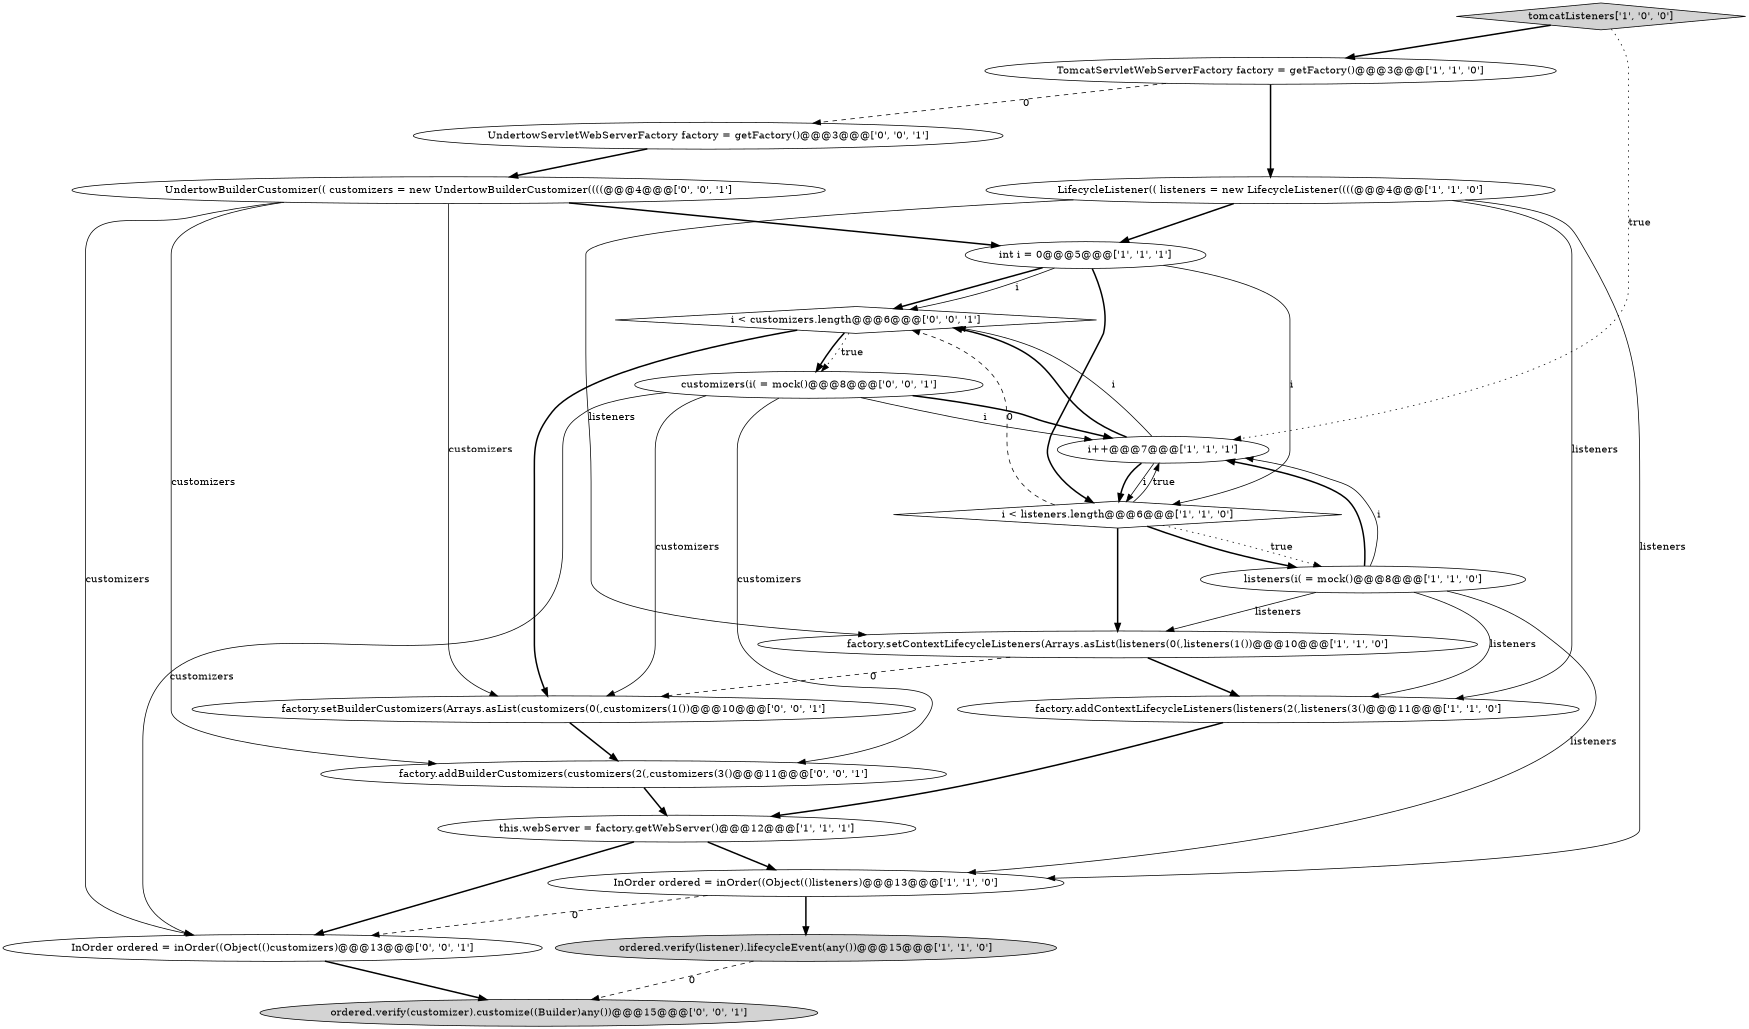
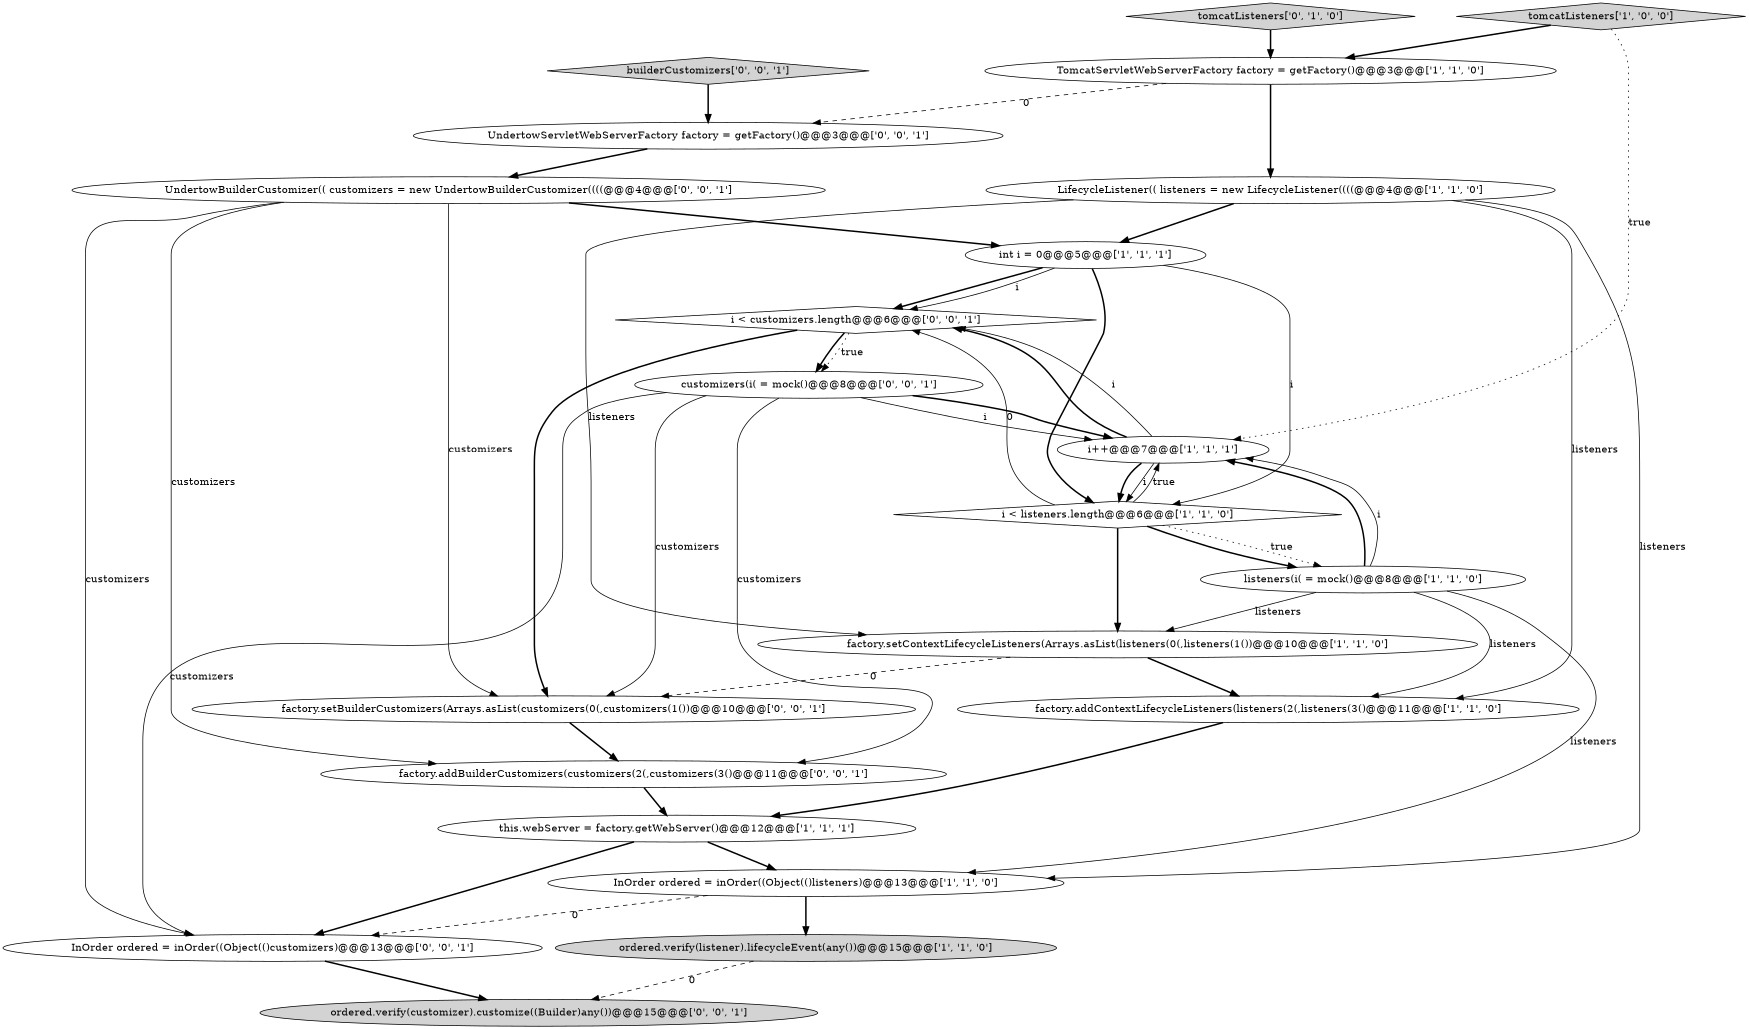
node "tomcatListeners['0', '1', '0']": added
node "builderCustomizers['0', '0', '1']": added
edge "i < listeners.length@@@6@@@['1', '1', '0']" -> "i < customizers.length@@@6@@@['0', '0', '1']": style dashed -> solid
